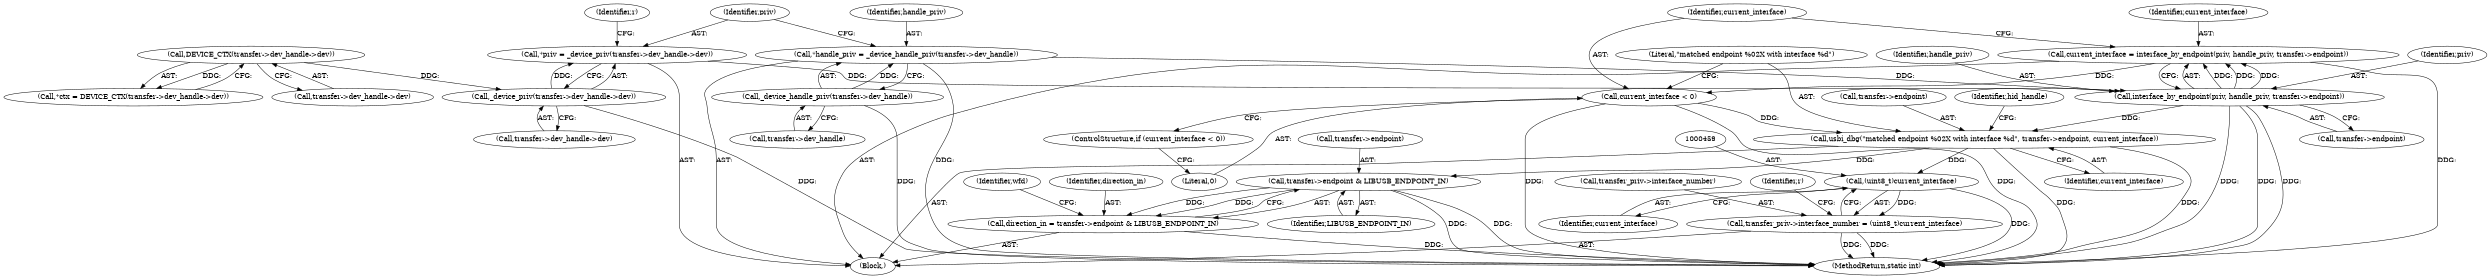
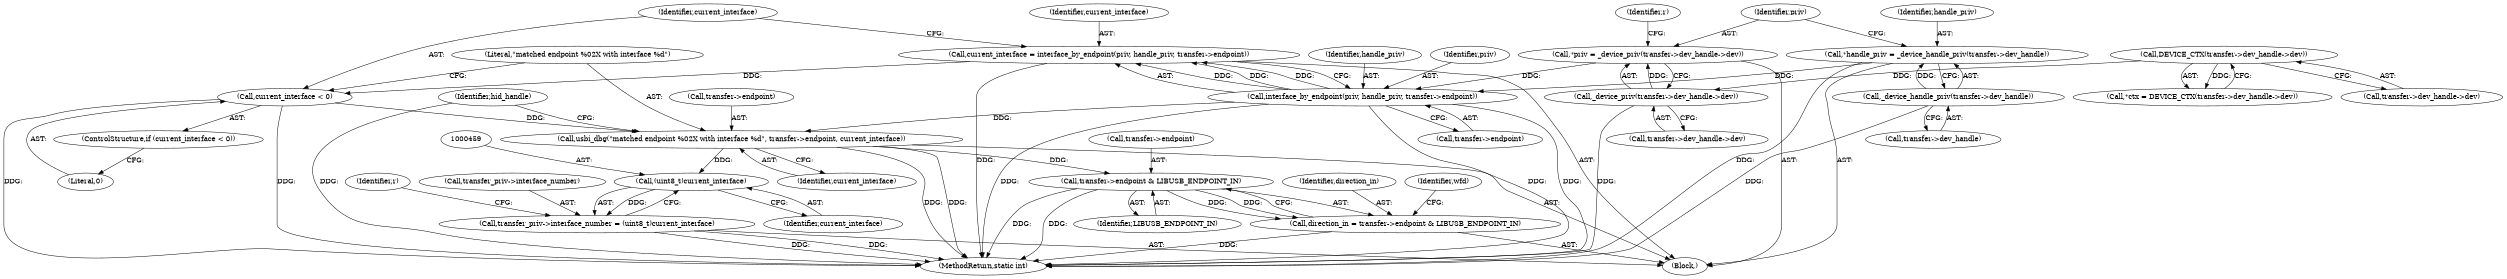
edge "(Call,current_interface < 0)" -> "(ControlStructure,if (current_interface < 0))": label "CFG: " -> "AST: "
edge "(Call,(uint8_t)current_interface)" -> "(MethodReturn,static int)": now "(Identifier,hid_handle)" -> "(MethodReturn,static int)"
